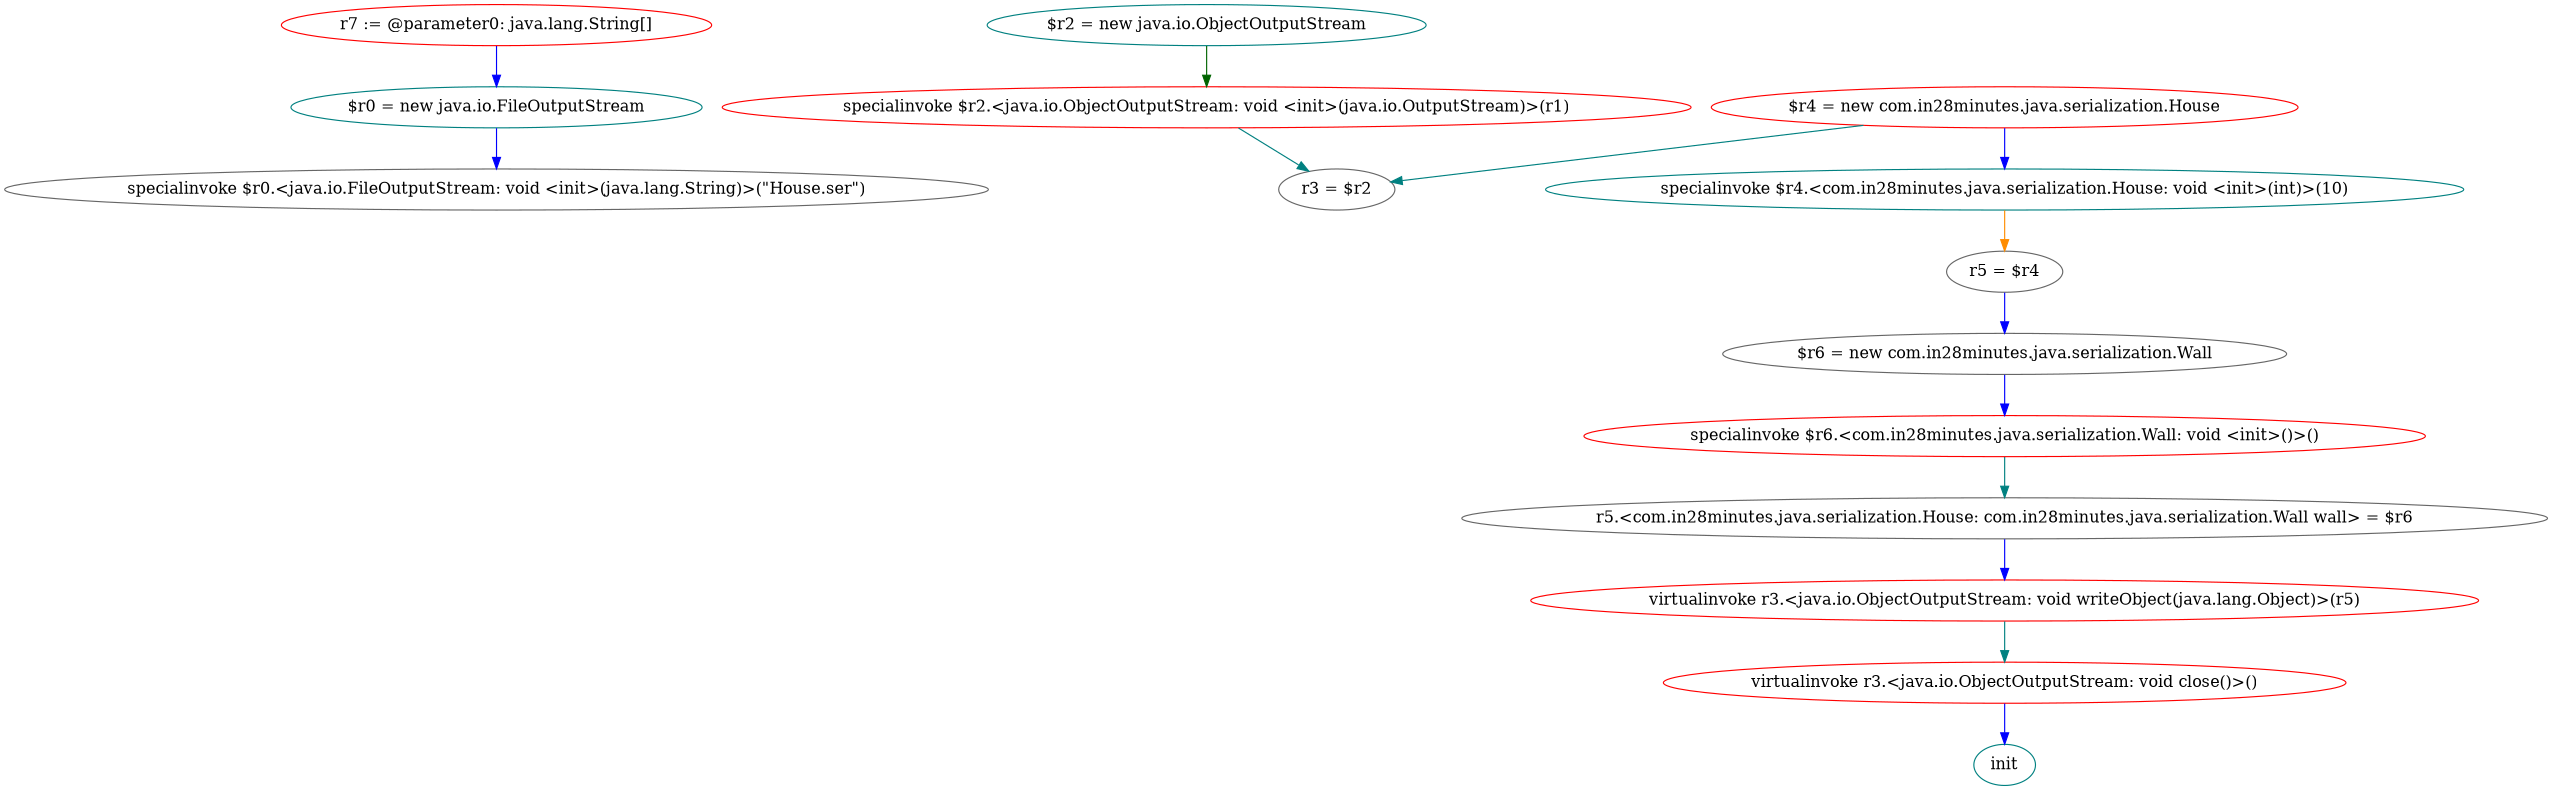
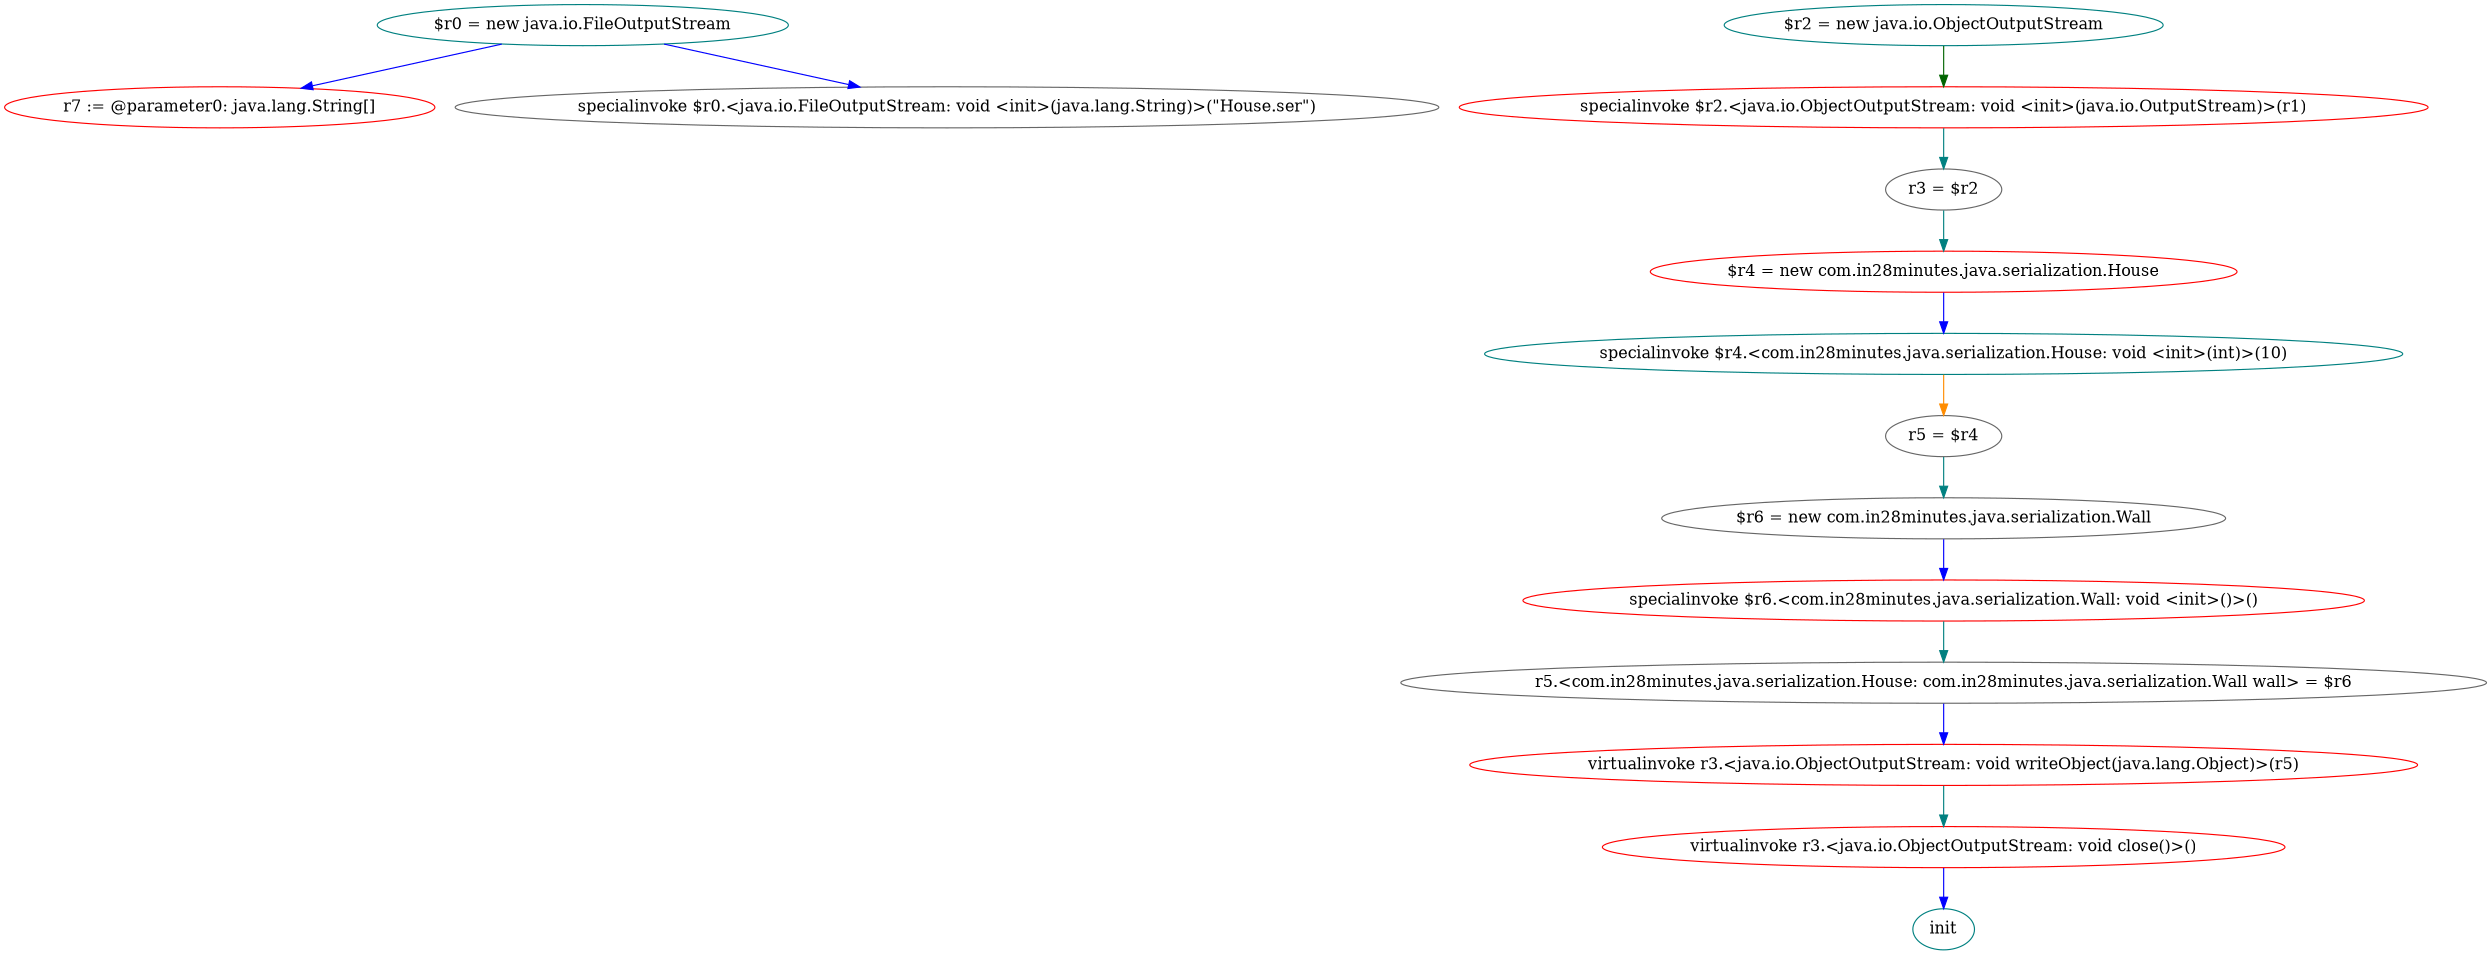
edge "r7 := @parameter0: java.lang.String[]" -> "$r0 = new java.io.FileOutputStream": reversed
edge "$r4 = new com.in28minutes.java.serialization.House" -> "r3 = $r2": reversed
edge "r5 = $r4" -> "$r6 = new com.in28minutes.java.serialization.Wall": color blue -> teal
